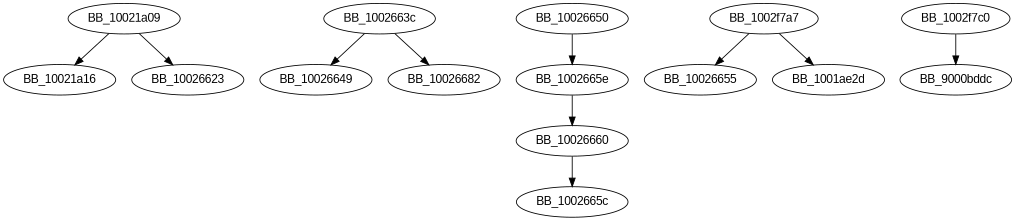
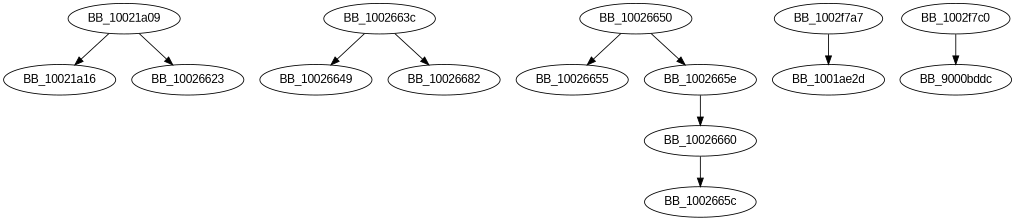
edge "BB_1002f7a7" -> "BB_10026655": now "BB_10026650" -> "BB_10026655"
